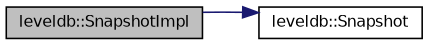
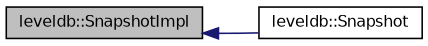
edge "leveldb::SnapshotImpl" -> "leveldb::Snapshot": reversed
